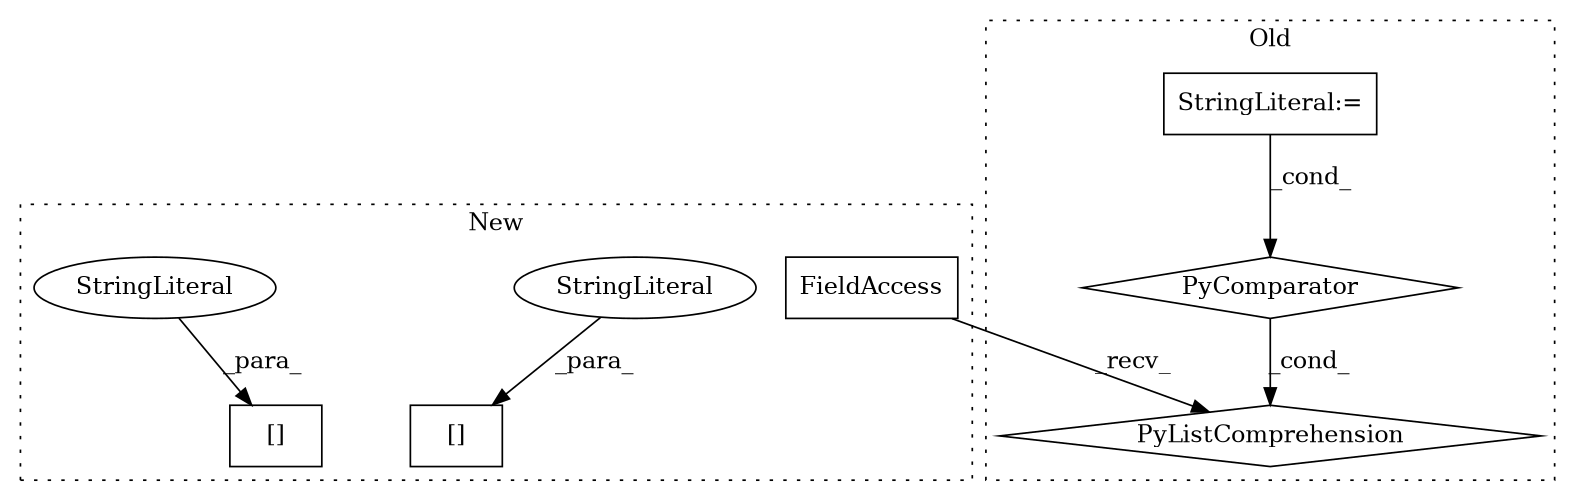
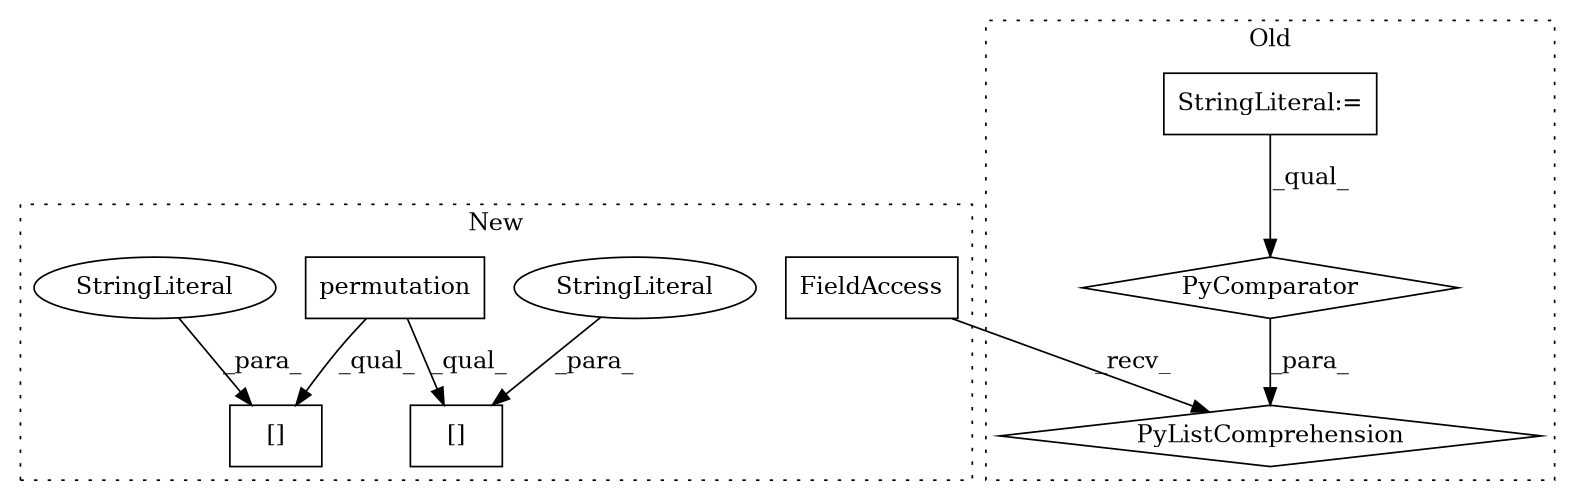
edge "StringLiteral:=" -> "PyComparator": label "_cond_" -> "_qual_"
node "permutation": added
edge "PyComparator" -> "PyListComprehension": label "_cond_" -> "_para_"
